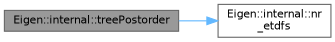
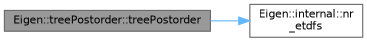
node "Eigen::internal::treePostorder": label "Eigen::internal::treePostorder" -> "Eigen::treePostorder::treePostorder"
